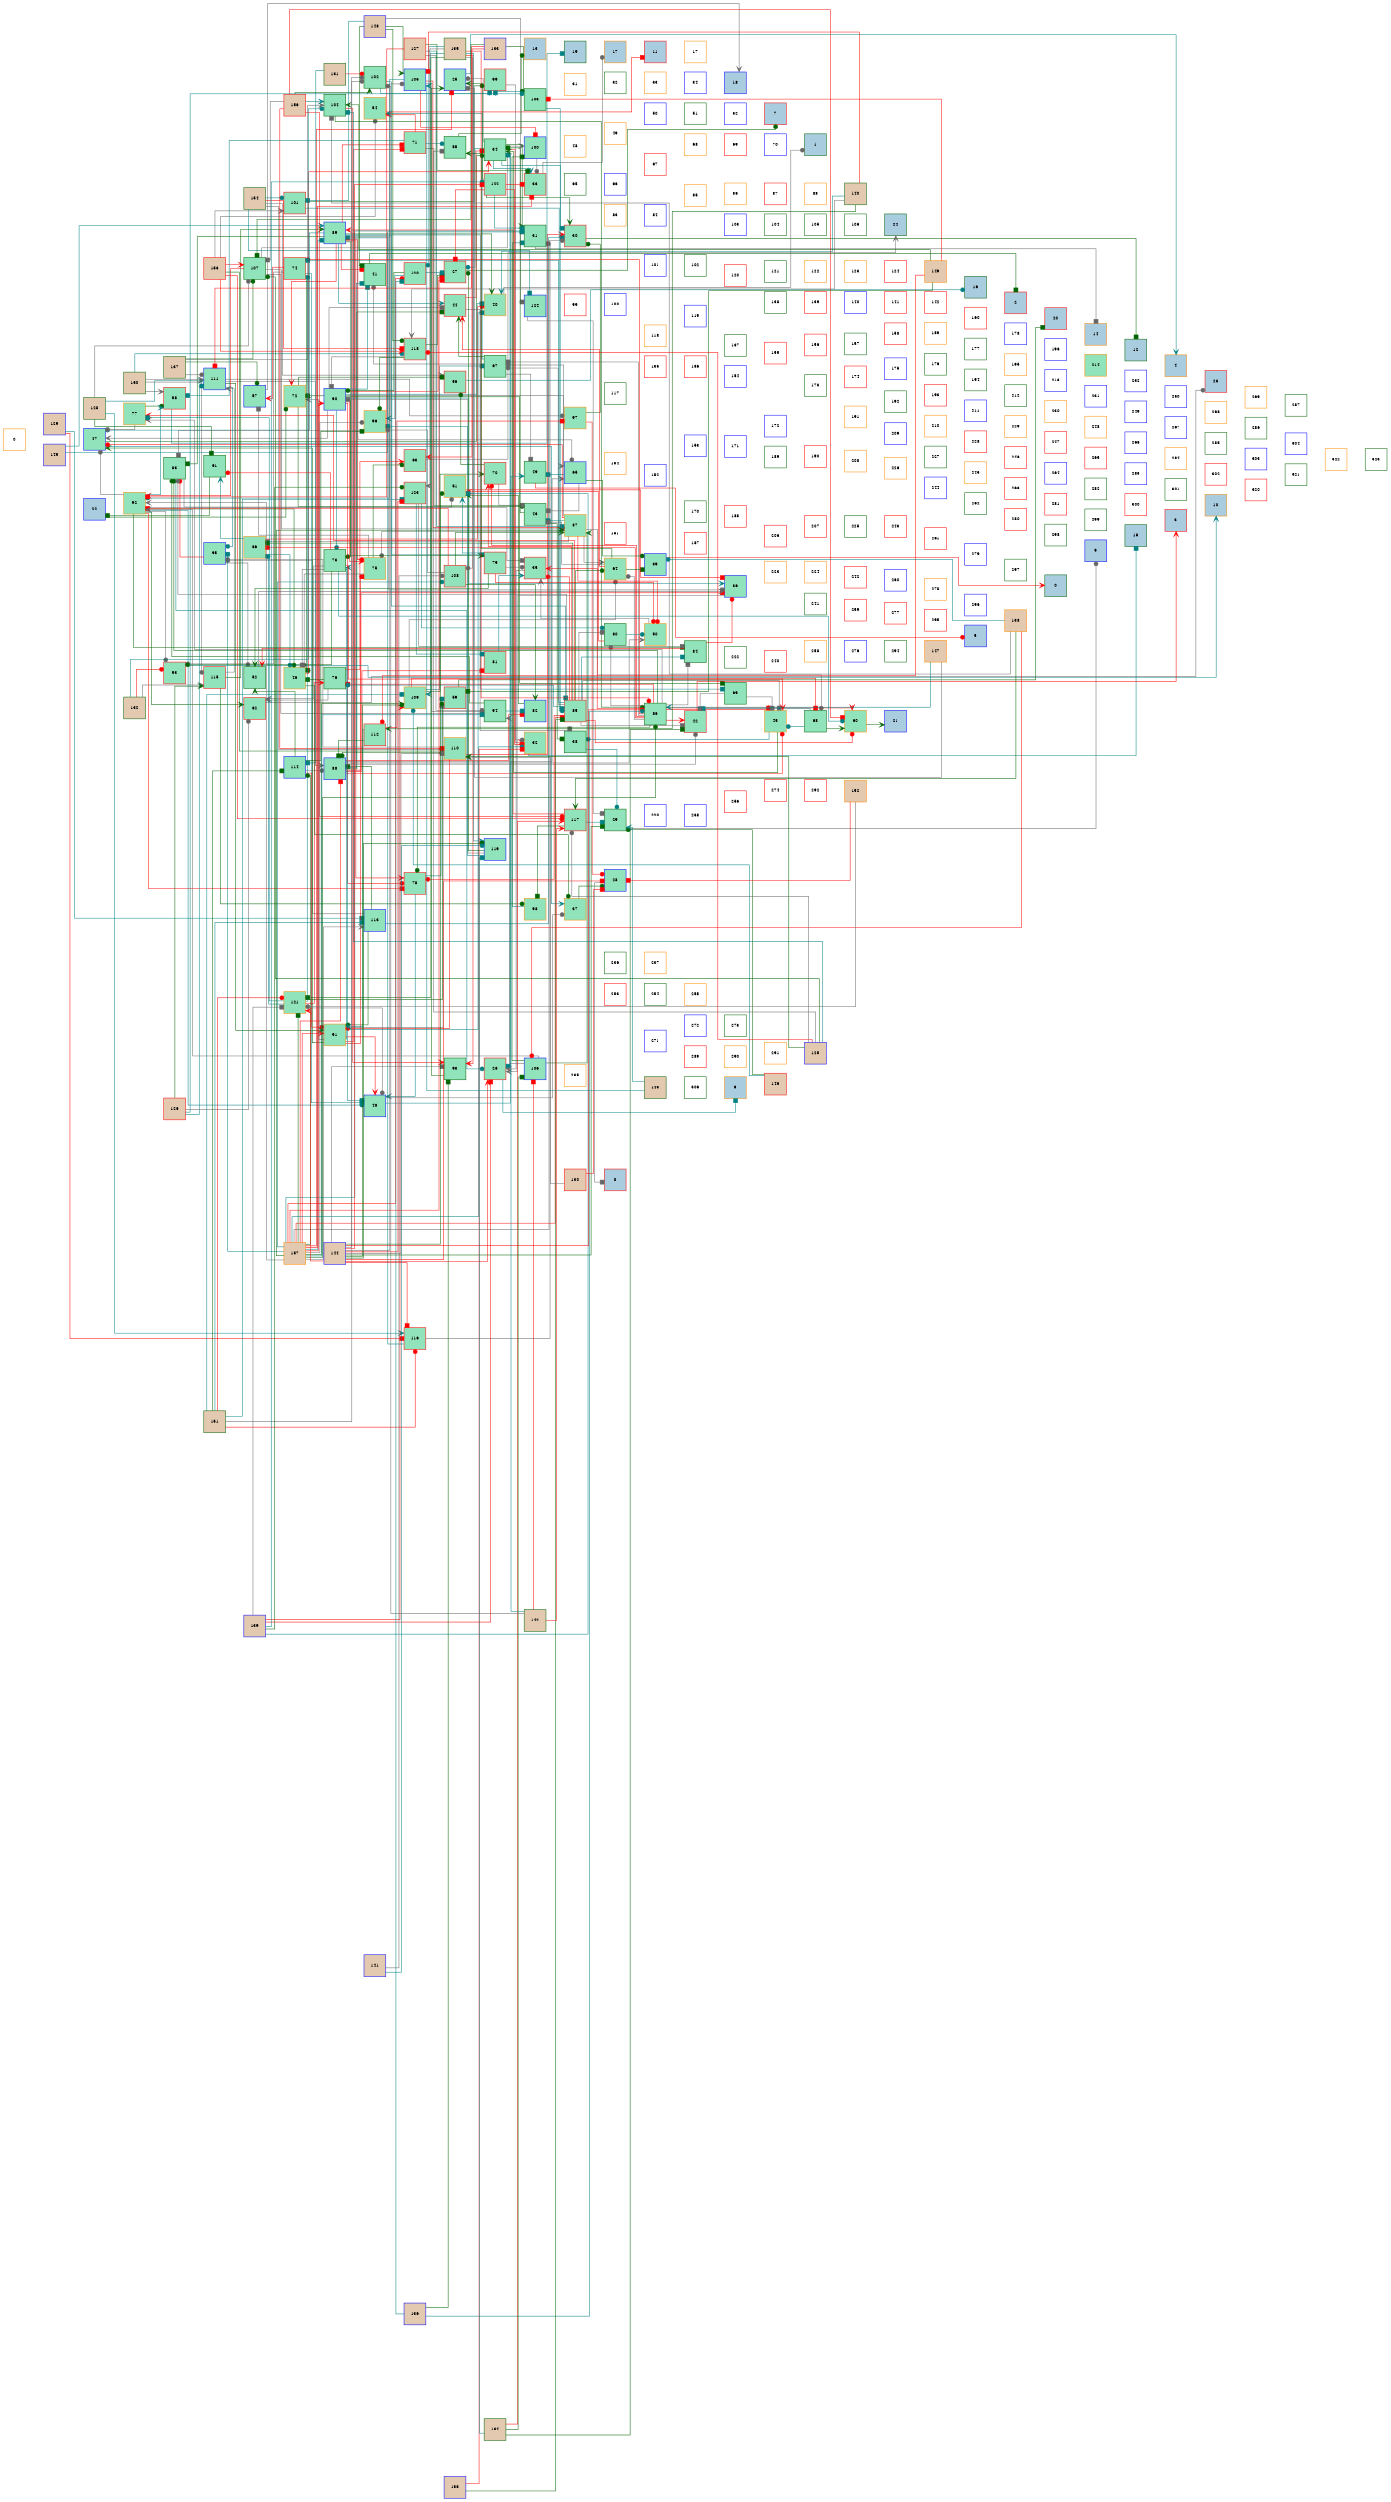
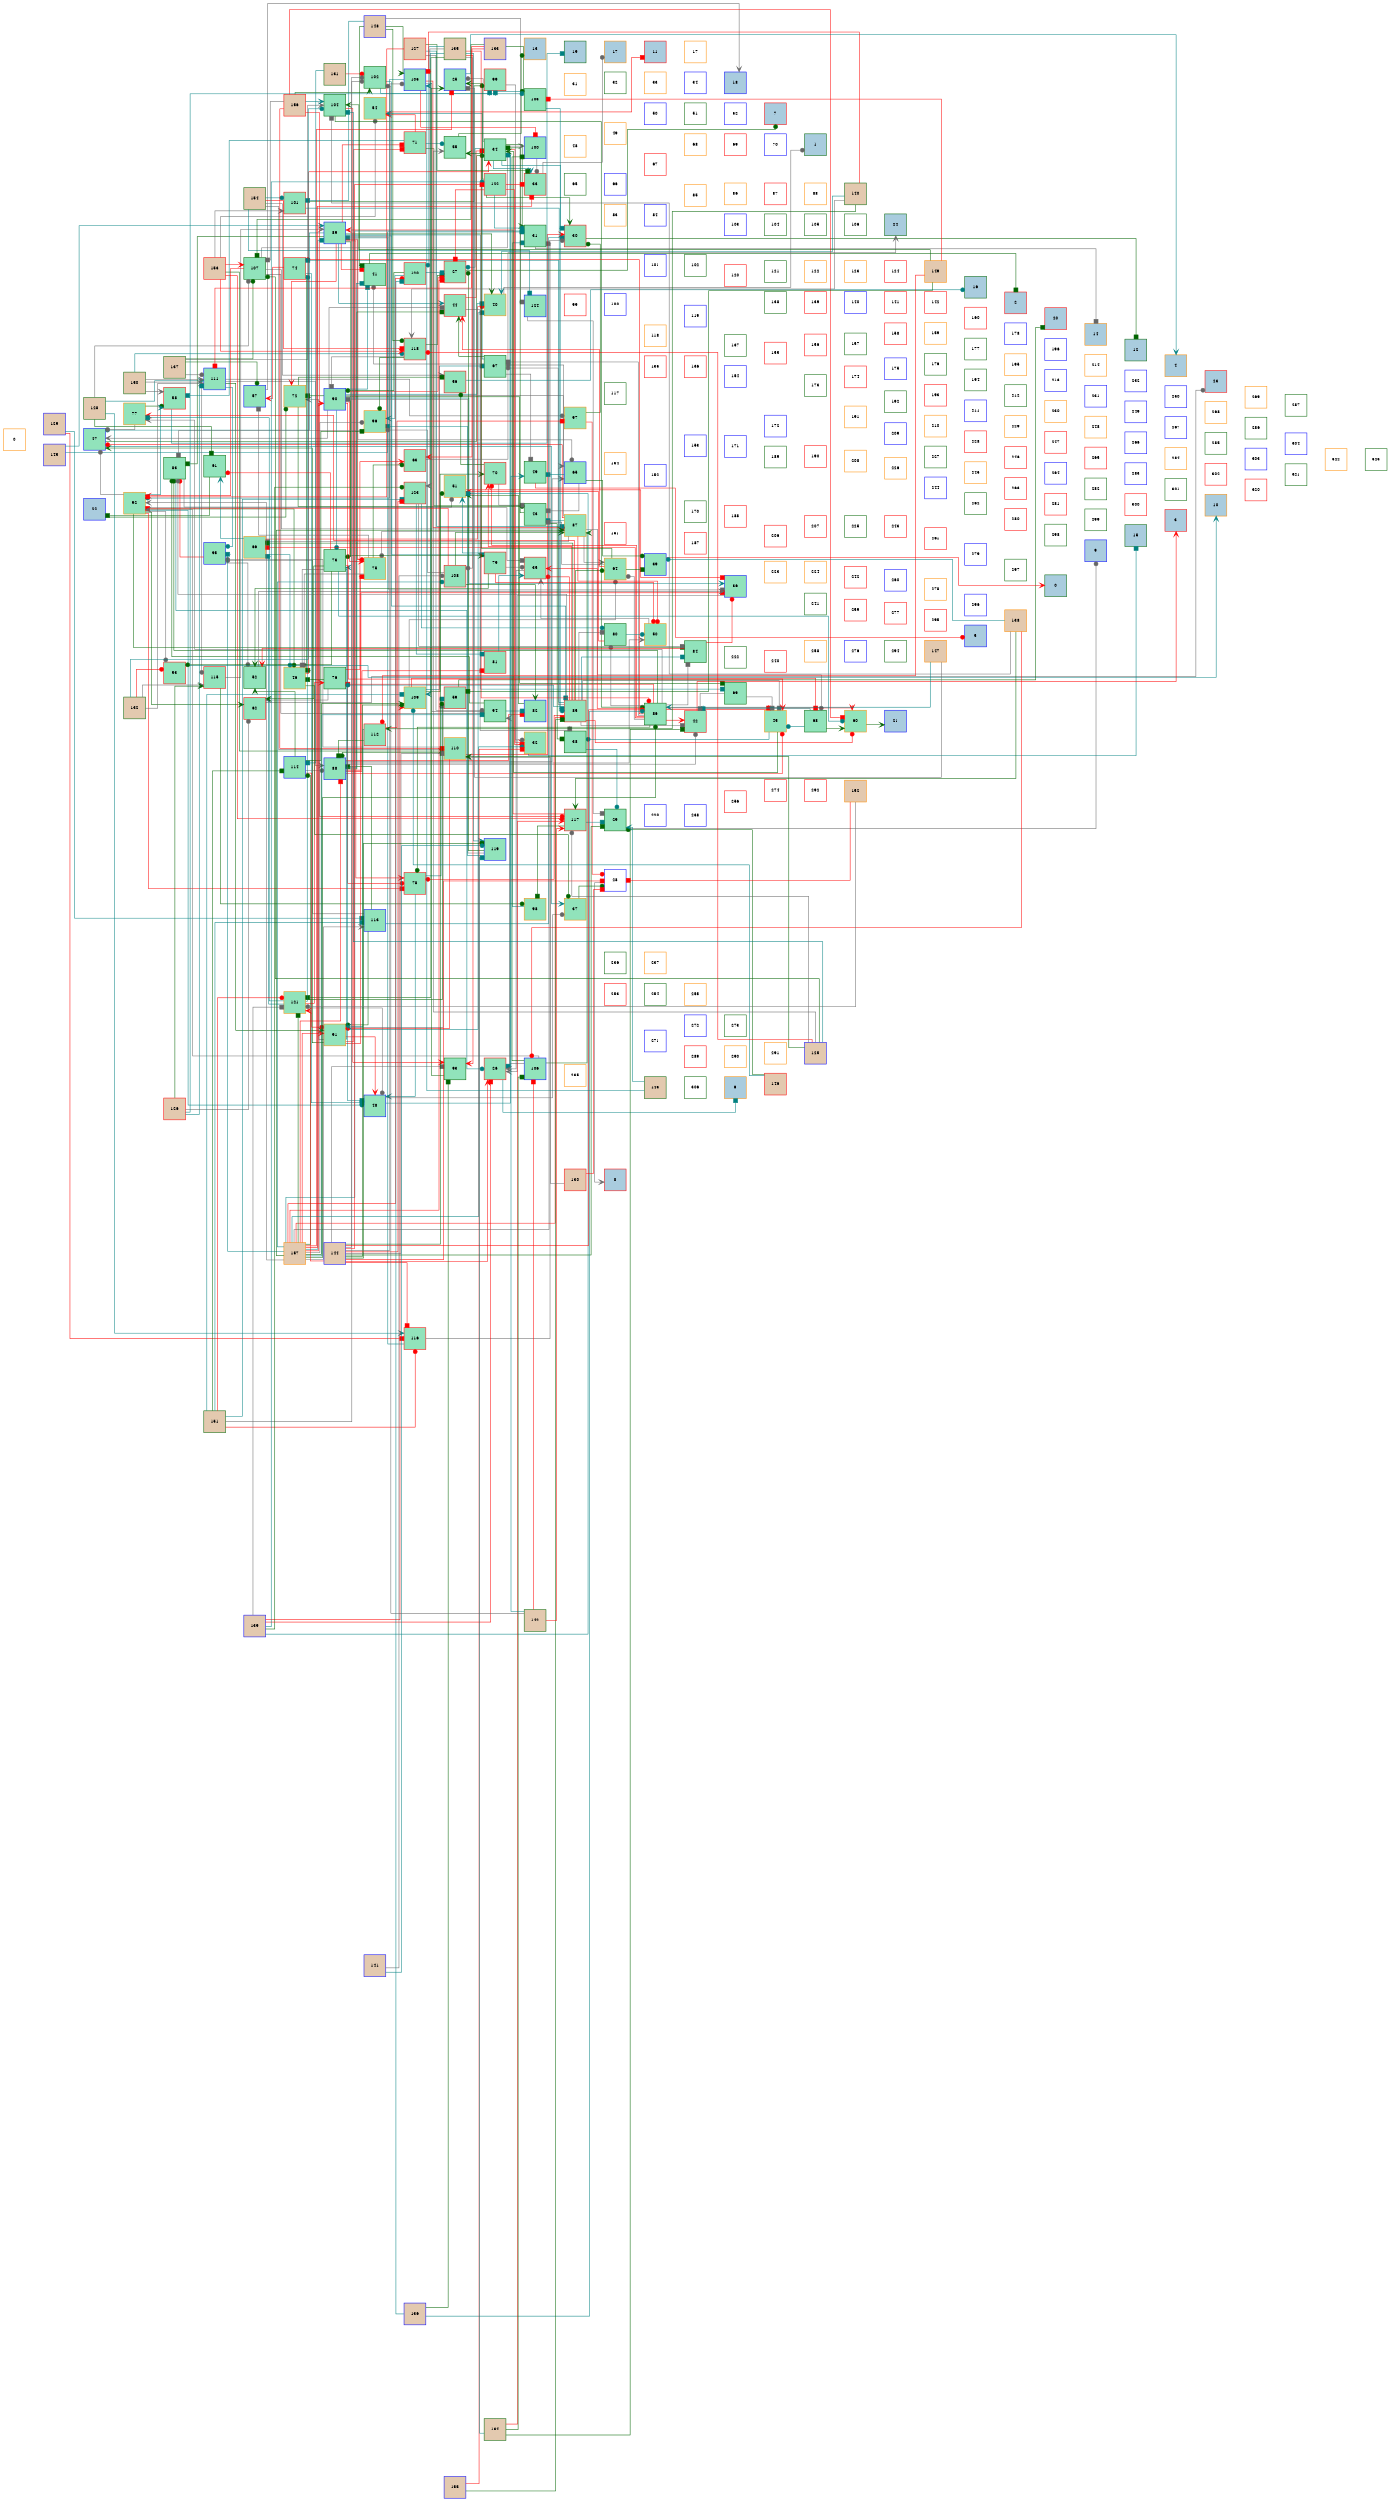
node "214": fillcolor #91e3bb -> #ffffff
edge "115" -> "89": color darkgreen -> gray40
edge "74" -> "53": removed
edge "115" -> "111": now "132" -> "111"
edge "73" -> "62": color gray40 -> darkgreen
node "28": fillcolor #91e3bb -> #ffffff
edge "125" -> "55": arrowhead box -> vee
edge "28" -> "8": arrowhead box -> vee
